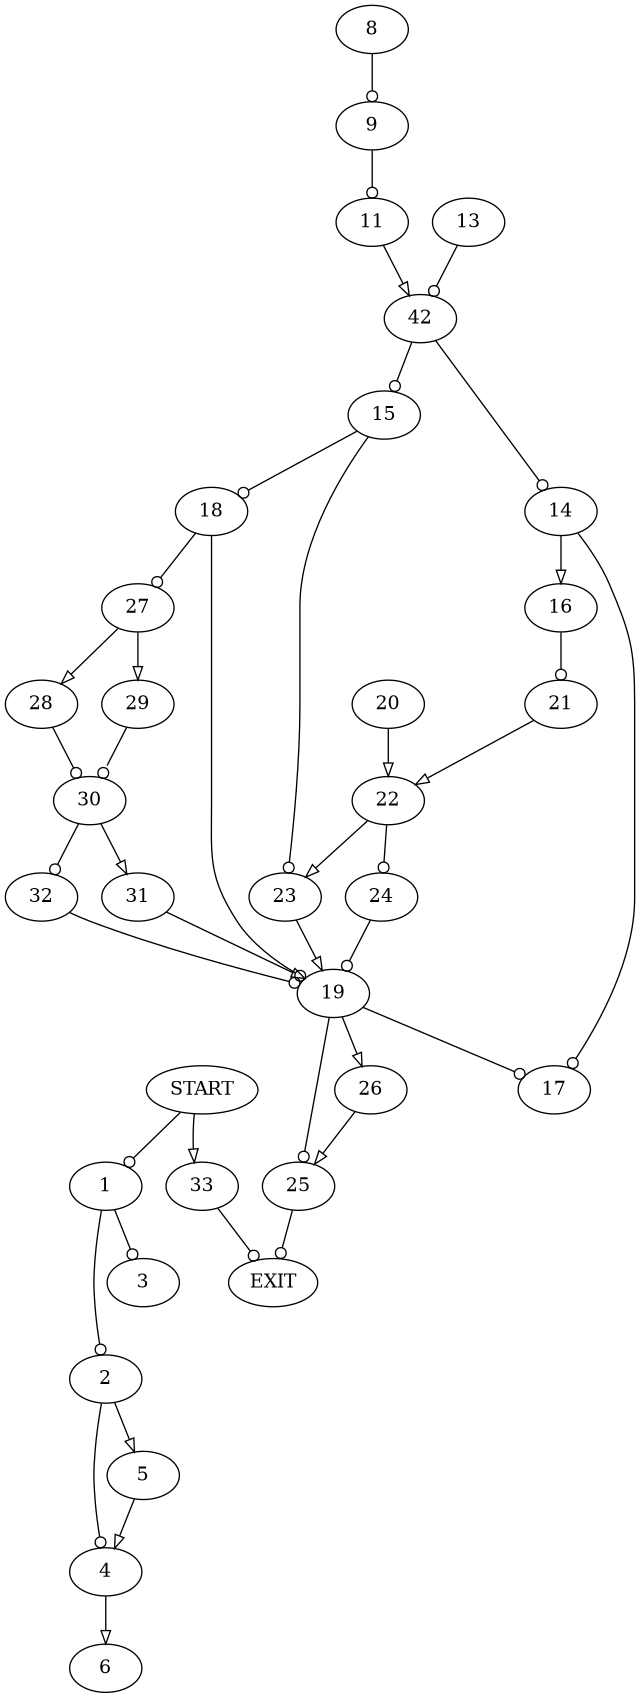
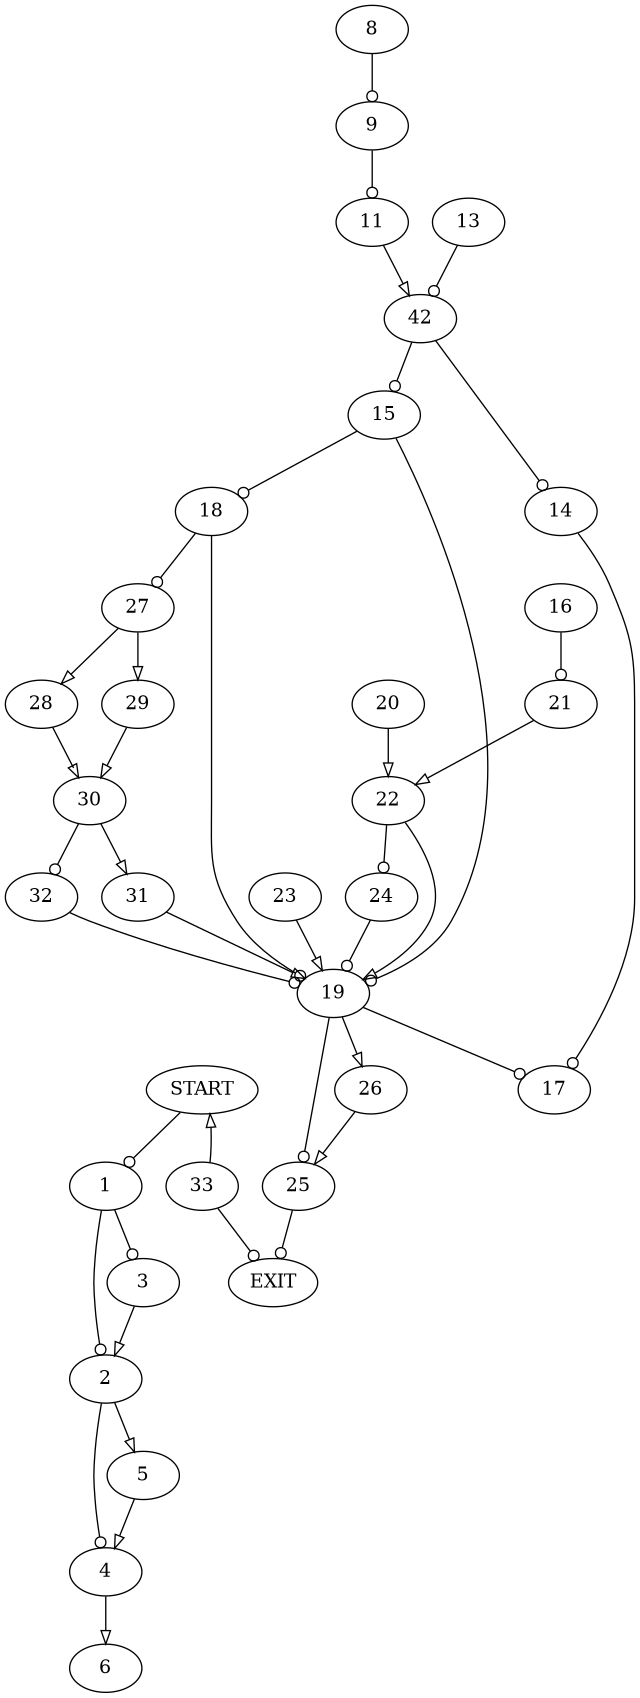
edge "14" -> "16": removed
edge "15" -> "23": now "15" -> "19"
edge "29" -> "30": arrowhead odot -> onormal
edge "28" -> "30": arrowhead odot -> onormal
edge "22" -> "23": now "22" -> "19"
edge "START" -> "33": reversed
edge "3" -> "2": added
